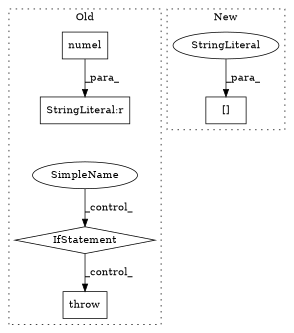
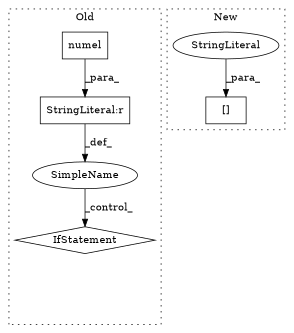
edge "StringLiteral:r" -> "SimpleName": added, label "_def_"
node "throw": removed
